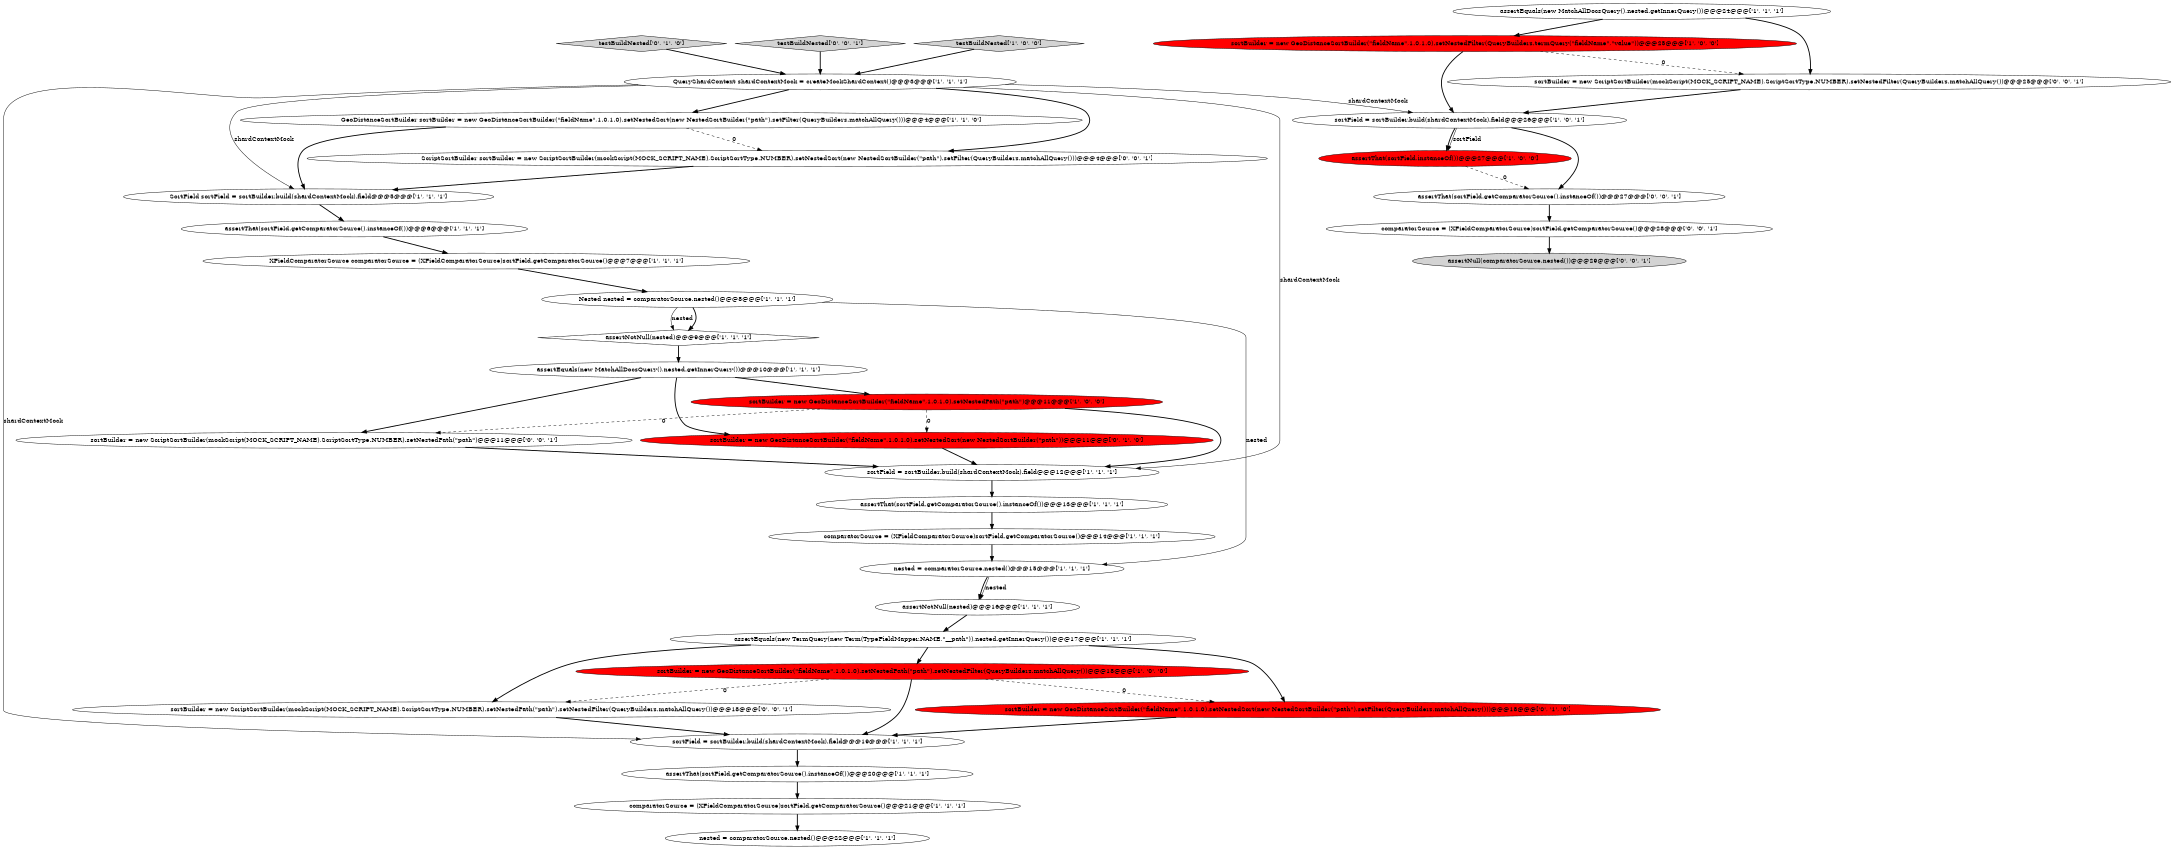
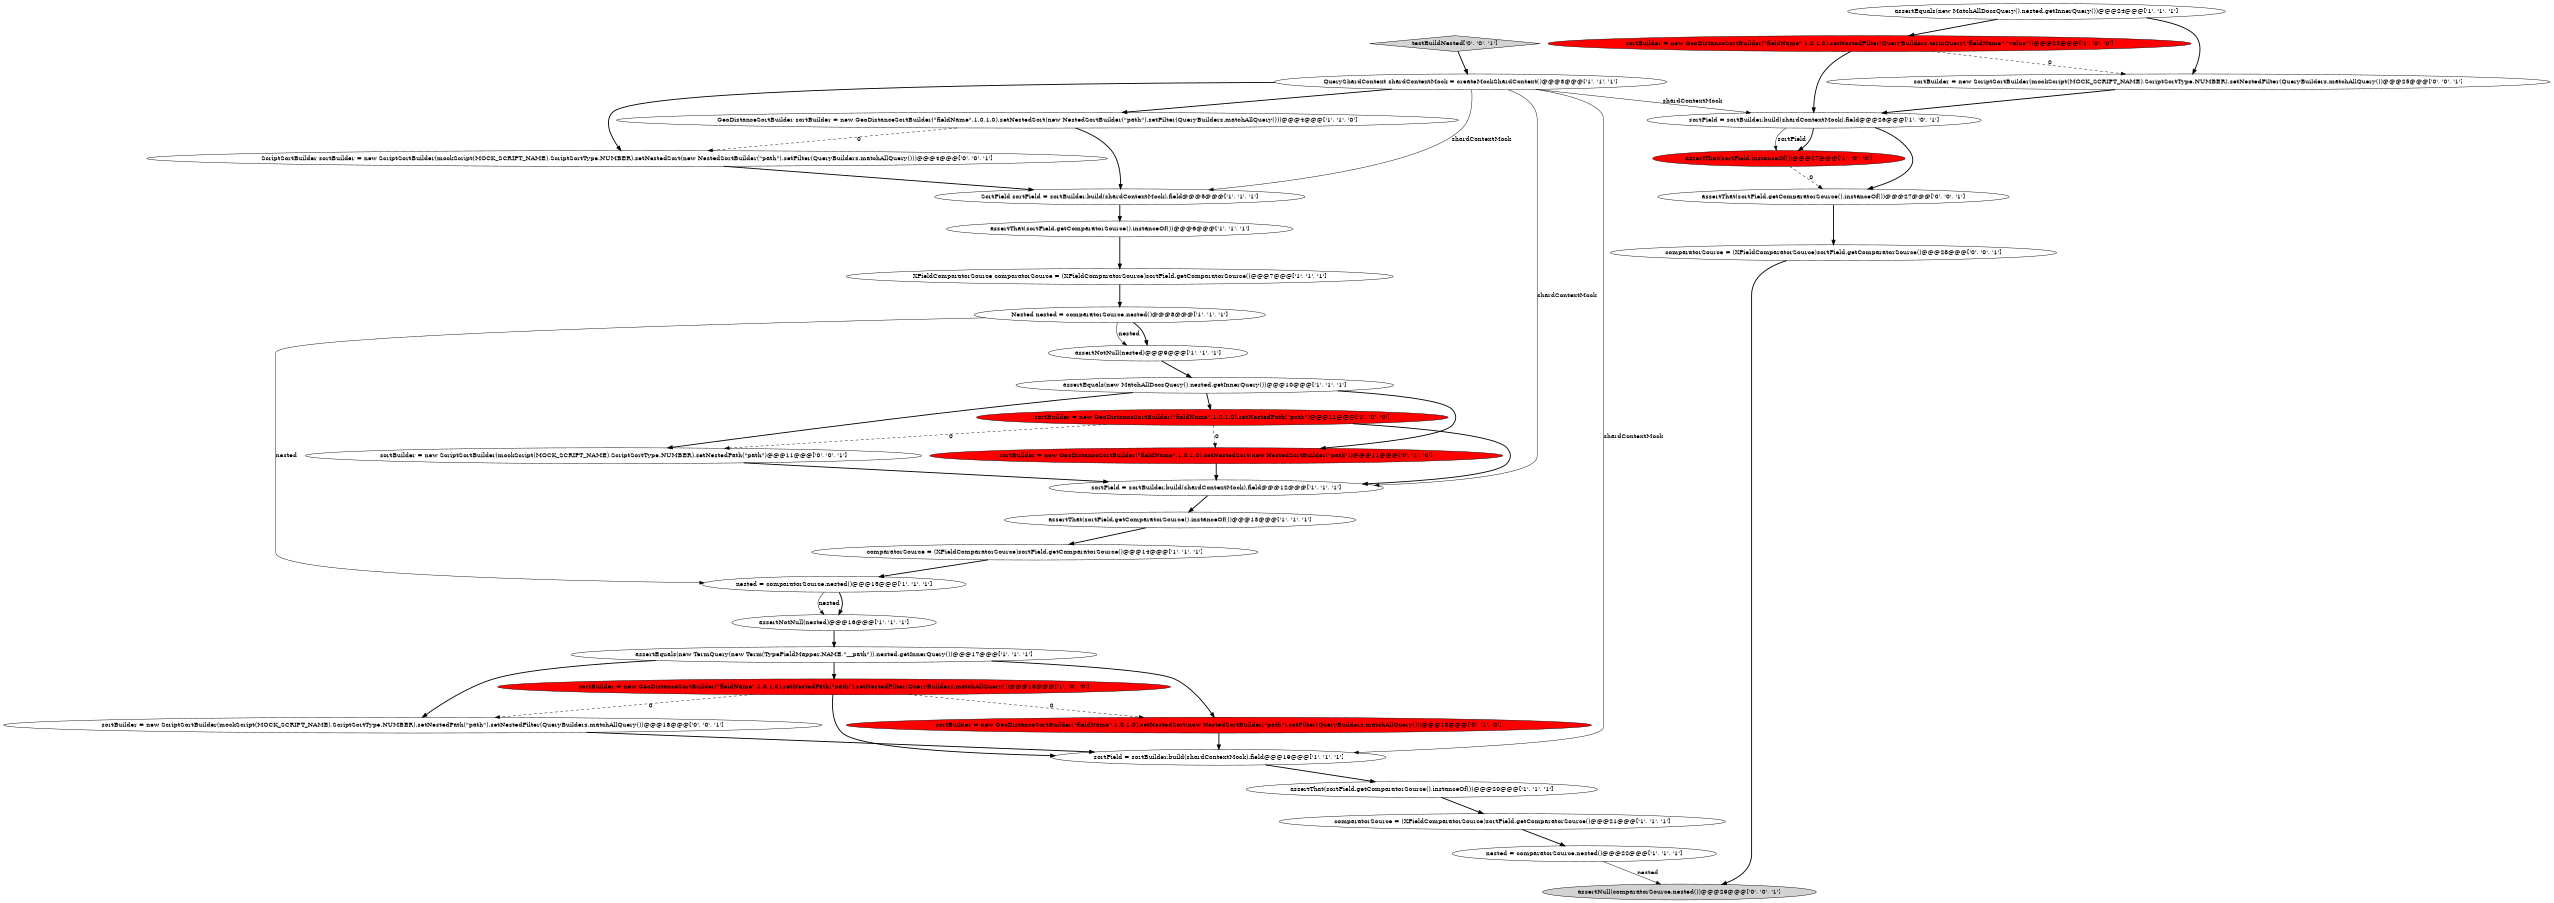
node "testBuildNested['0', '1', '0']": removed
node "testBuildNested['1', '0', '0']": removed
node "assertNotNull(nested)@@@9@@@['1', '1', '1']": shape diamond -> ellipse
edge "nested = comparatorSource.nested()@@@22@@@['1', '1', '1']" -> "assertNull(comparatorSource.nested())@@@29@@@['0', '0', '1']": added, label "nested"
